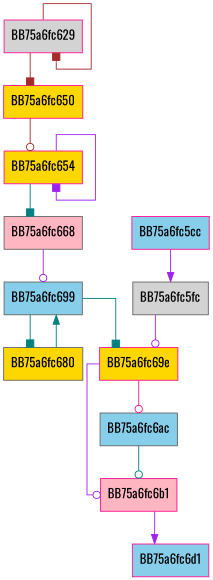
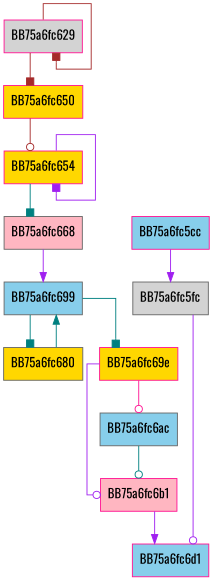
edge "BB75a6fc668" -> "BB75a6fc699": arrowhead odot -> normal
edge "BB75a6fc5fc" -> "BB75a6fc69e": now "BB75a6fc5fc" -> "BB75a6fc6d1"
